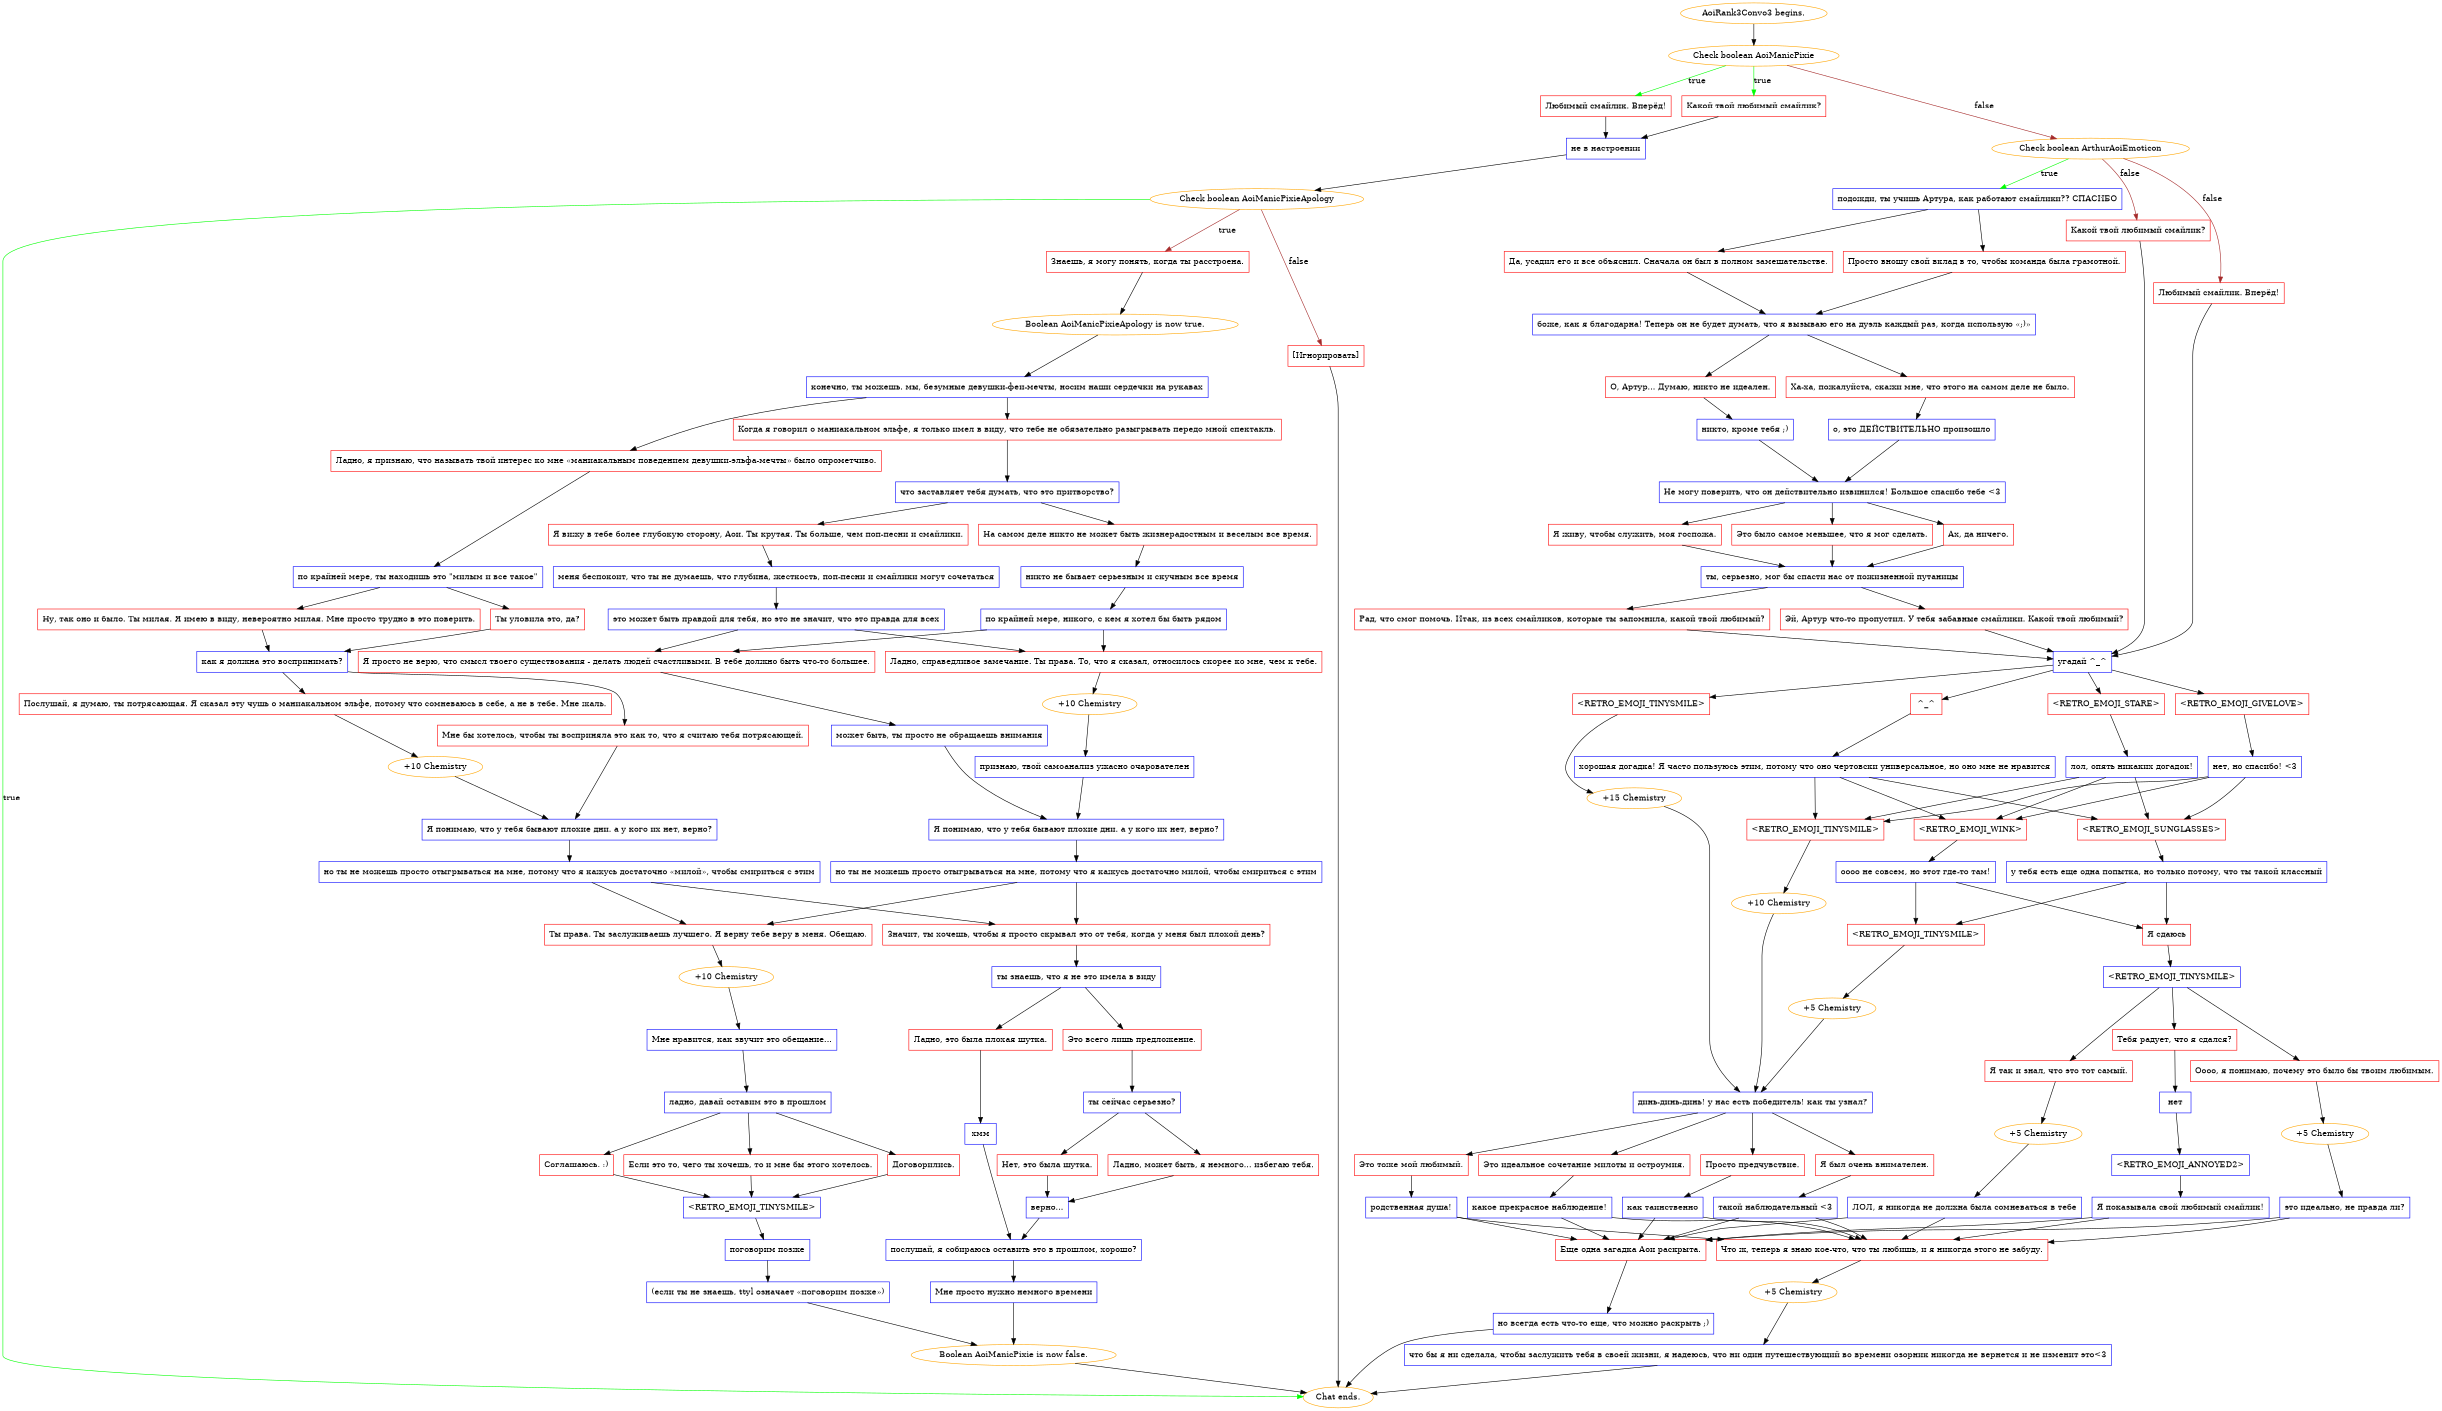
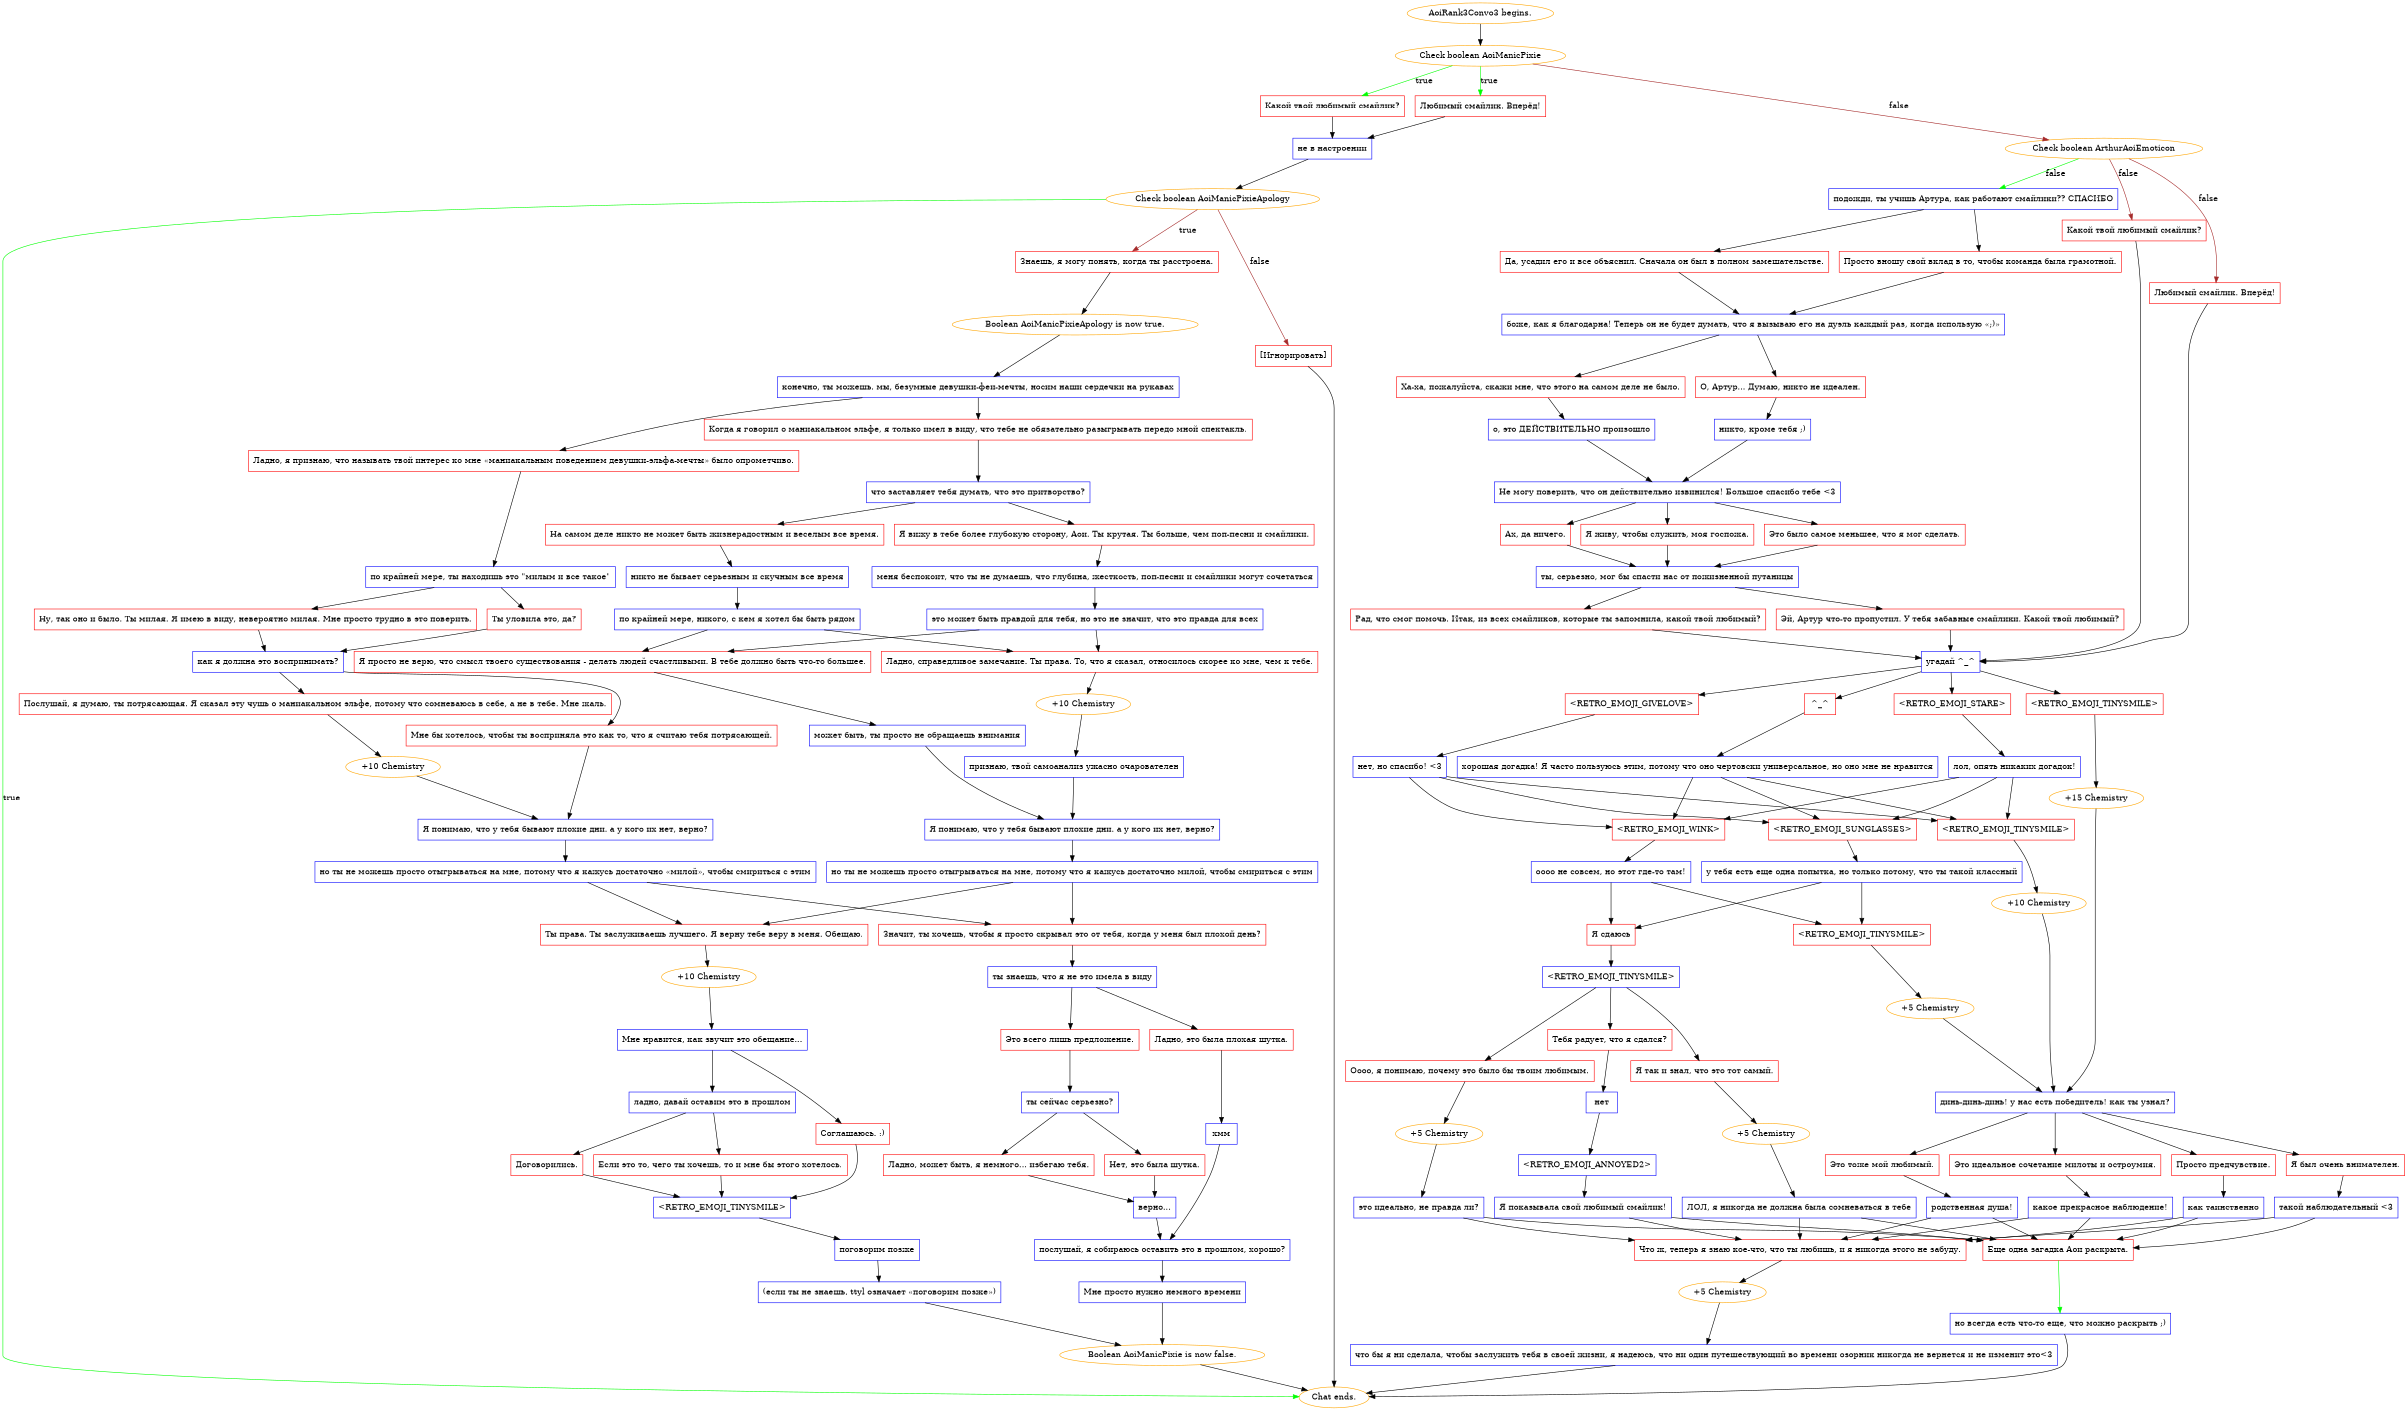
edge "Check boolean ArthurAoiEmoticon" -> "подожди, ты учишь Артура, как работают смайлики?? СПАСИБО": label "true" -> "false"
edge "ладно, давай оставим это в прошлом" -> "Соглашаюсь. :)": now "Мне нравится, как звучит это обещание..." -> "Соглашаюсь. :)"
edge "Еще одна загадка Аои раскрыта." -> "но всегда есть что-то еще, что можно раскрыть ;)": color black -> green
